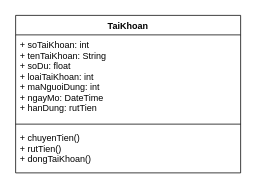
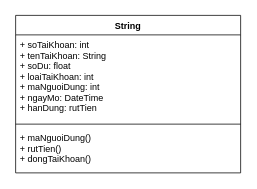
node "TaiKhoan": label "TaiKhoan" -> "String"
node "+ chuyenTien() + rutTien() + dongTaiKhoan()": label "+ chuyenTien() + rutTien() + dongTaiKhoan()" -> "+ maNguoiDung() + rutTien() + dongTaiKhoan()"
